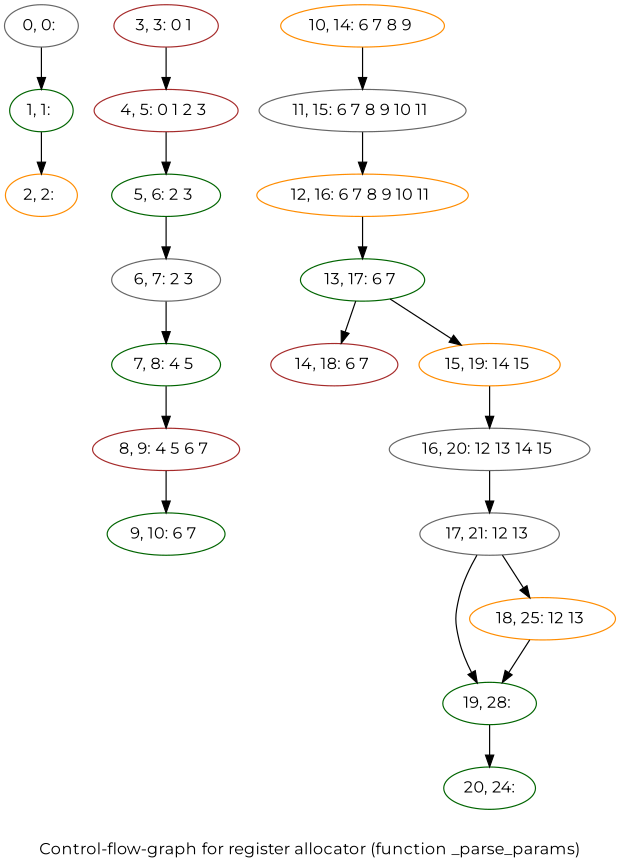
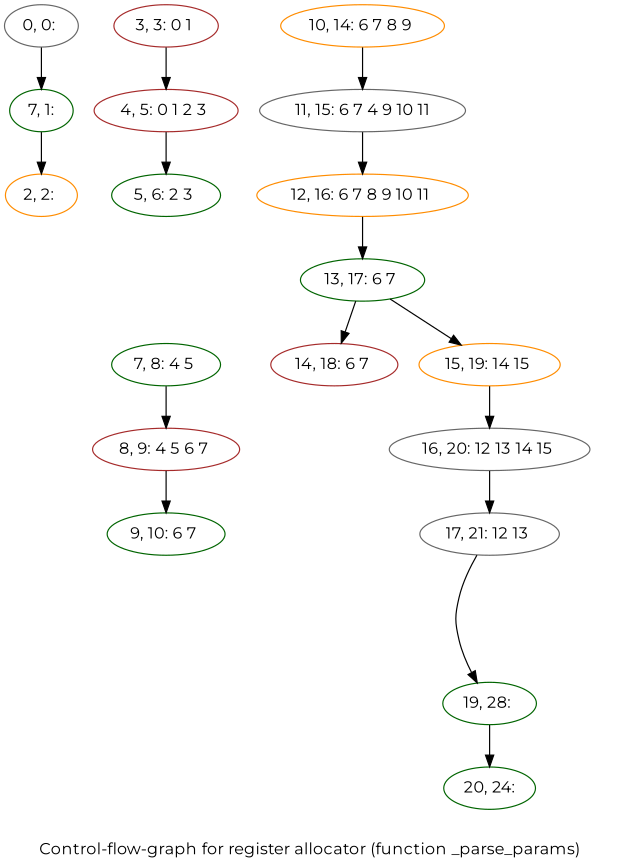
node "1, 1:": label "1, 1:" -> "7, 1:"
node "11, 15: 6 7 8 9 10 11": label "11, 15: 6 7 8 9 10 11" -> "11, 15: 6 7 4 9 10 11"
node "6, 7: 2 3": removed
node "18, 25: 12 13": removed
